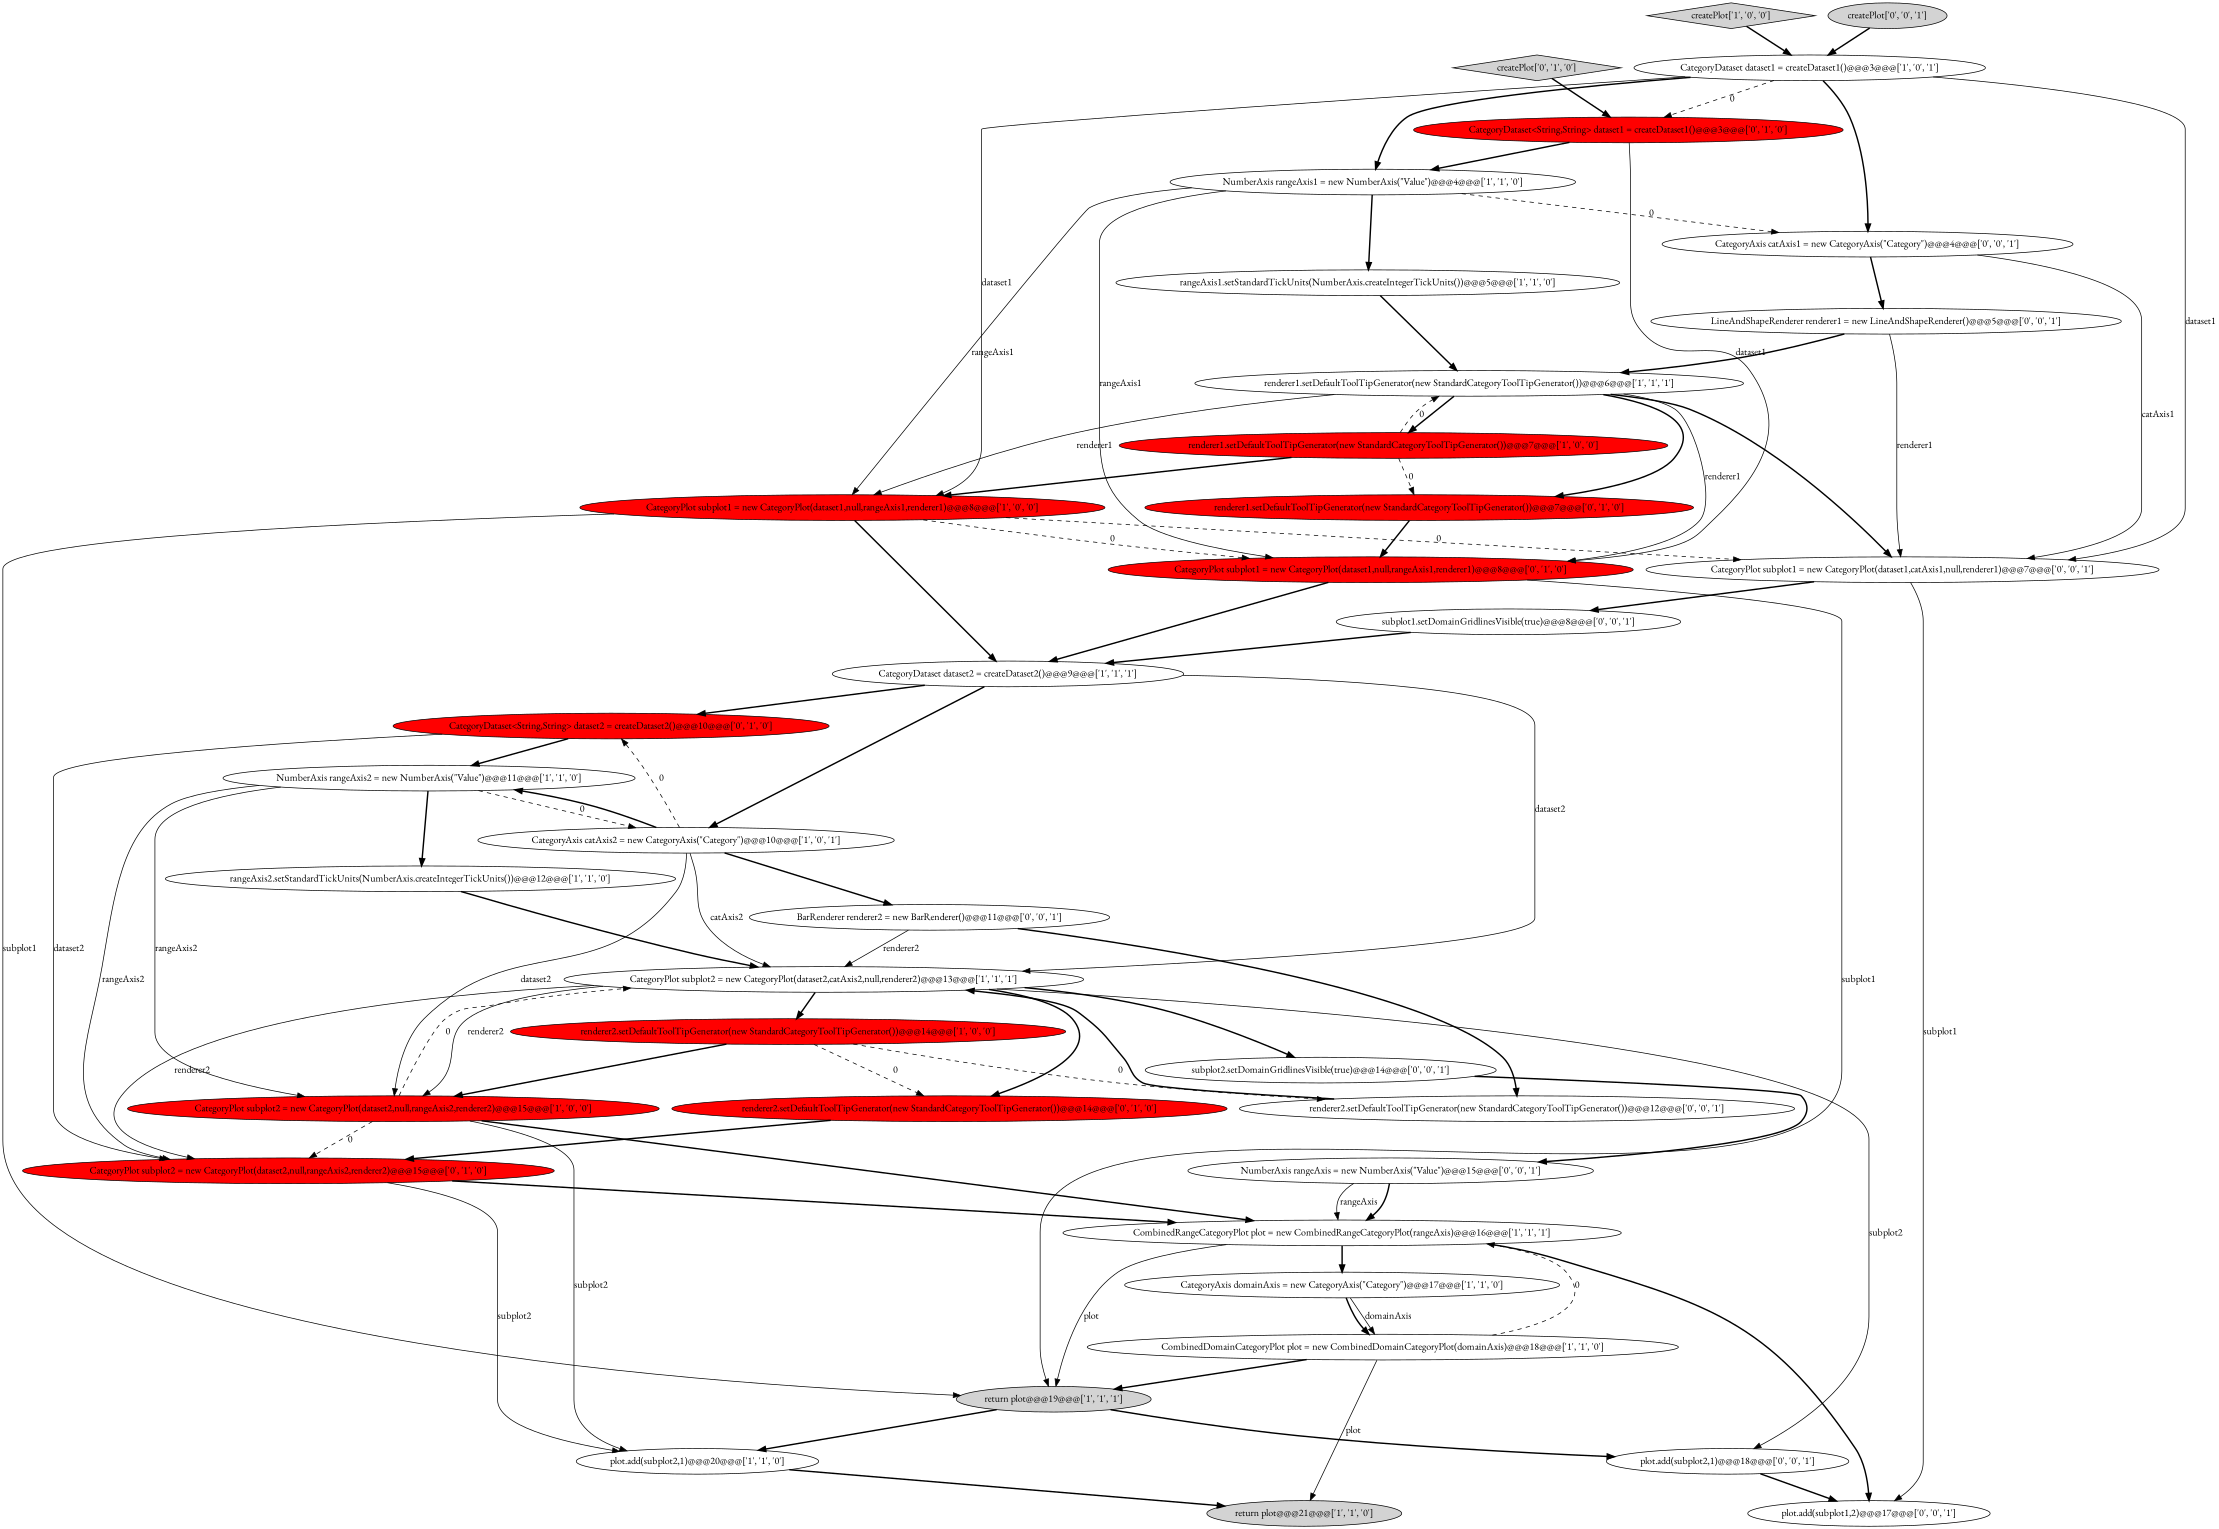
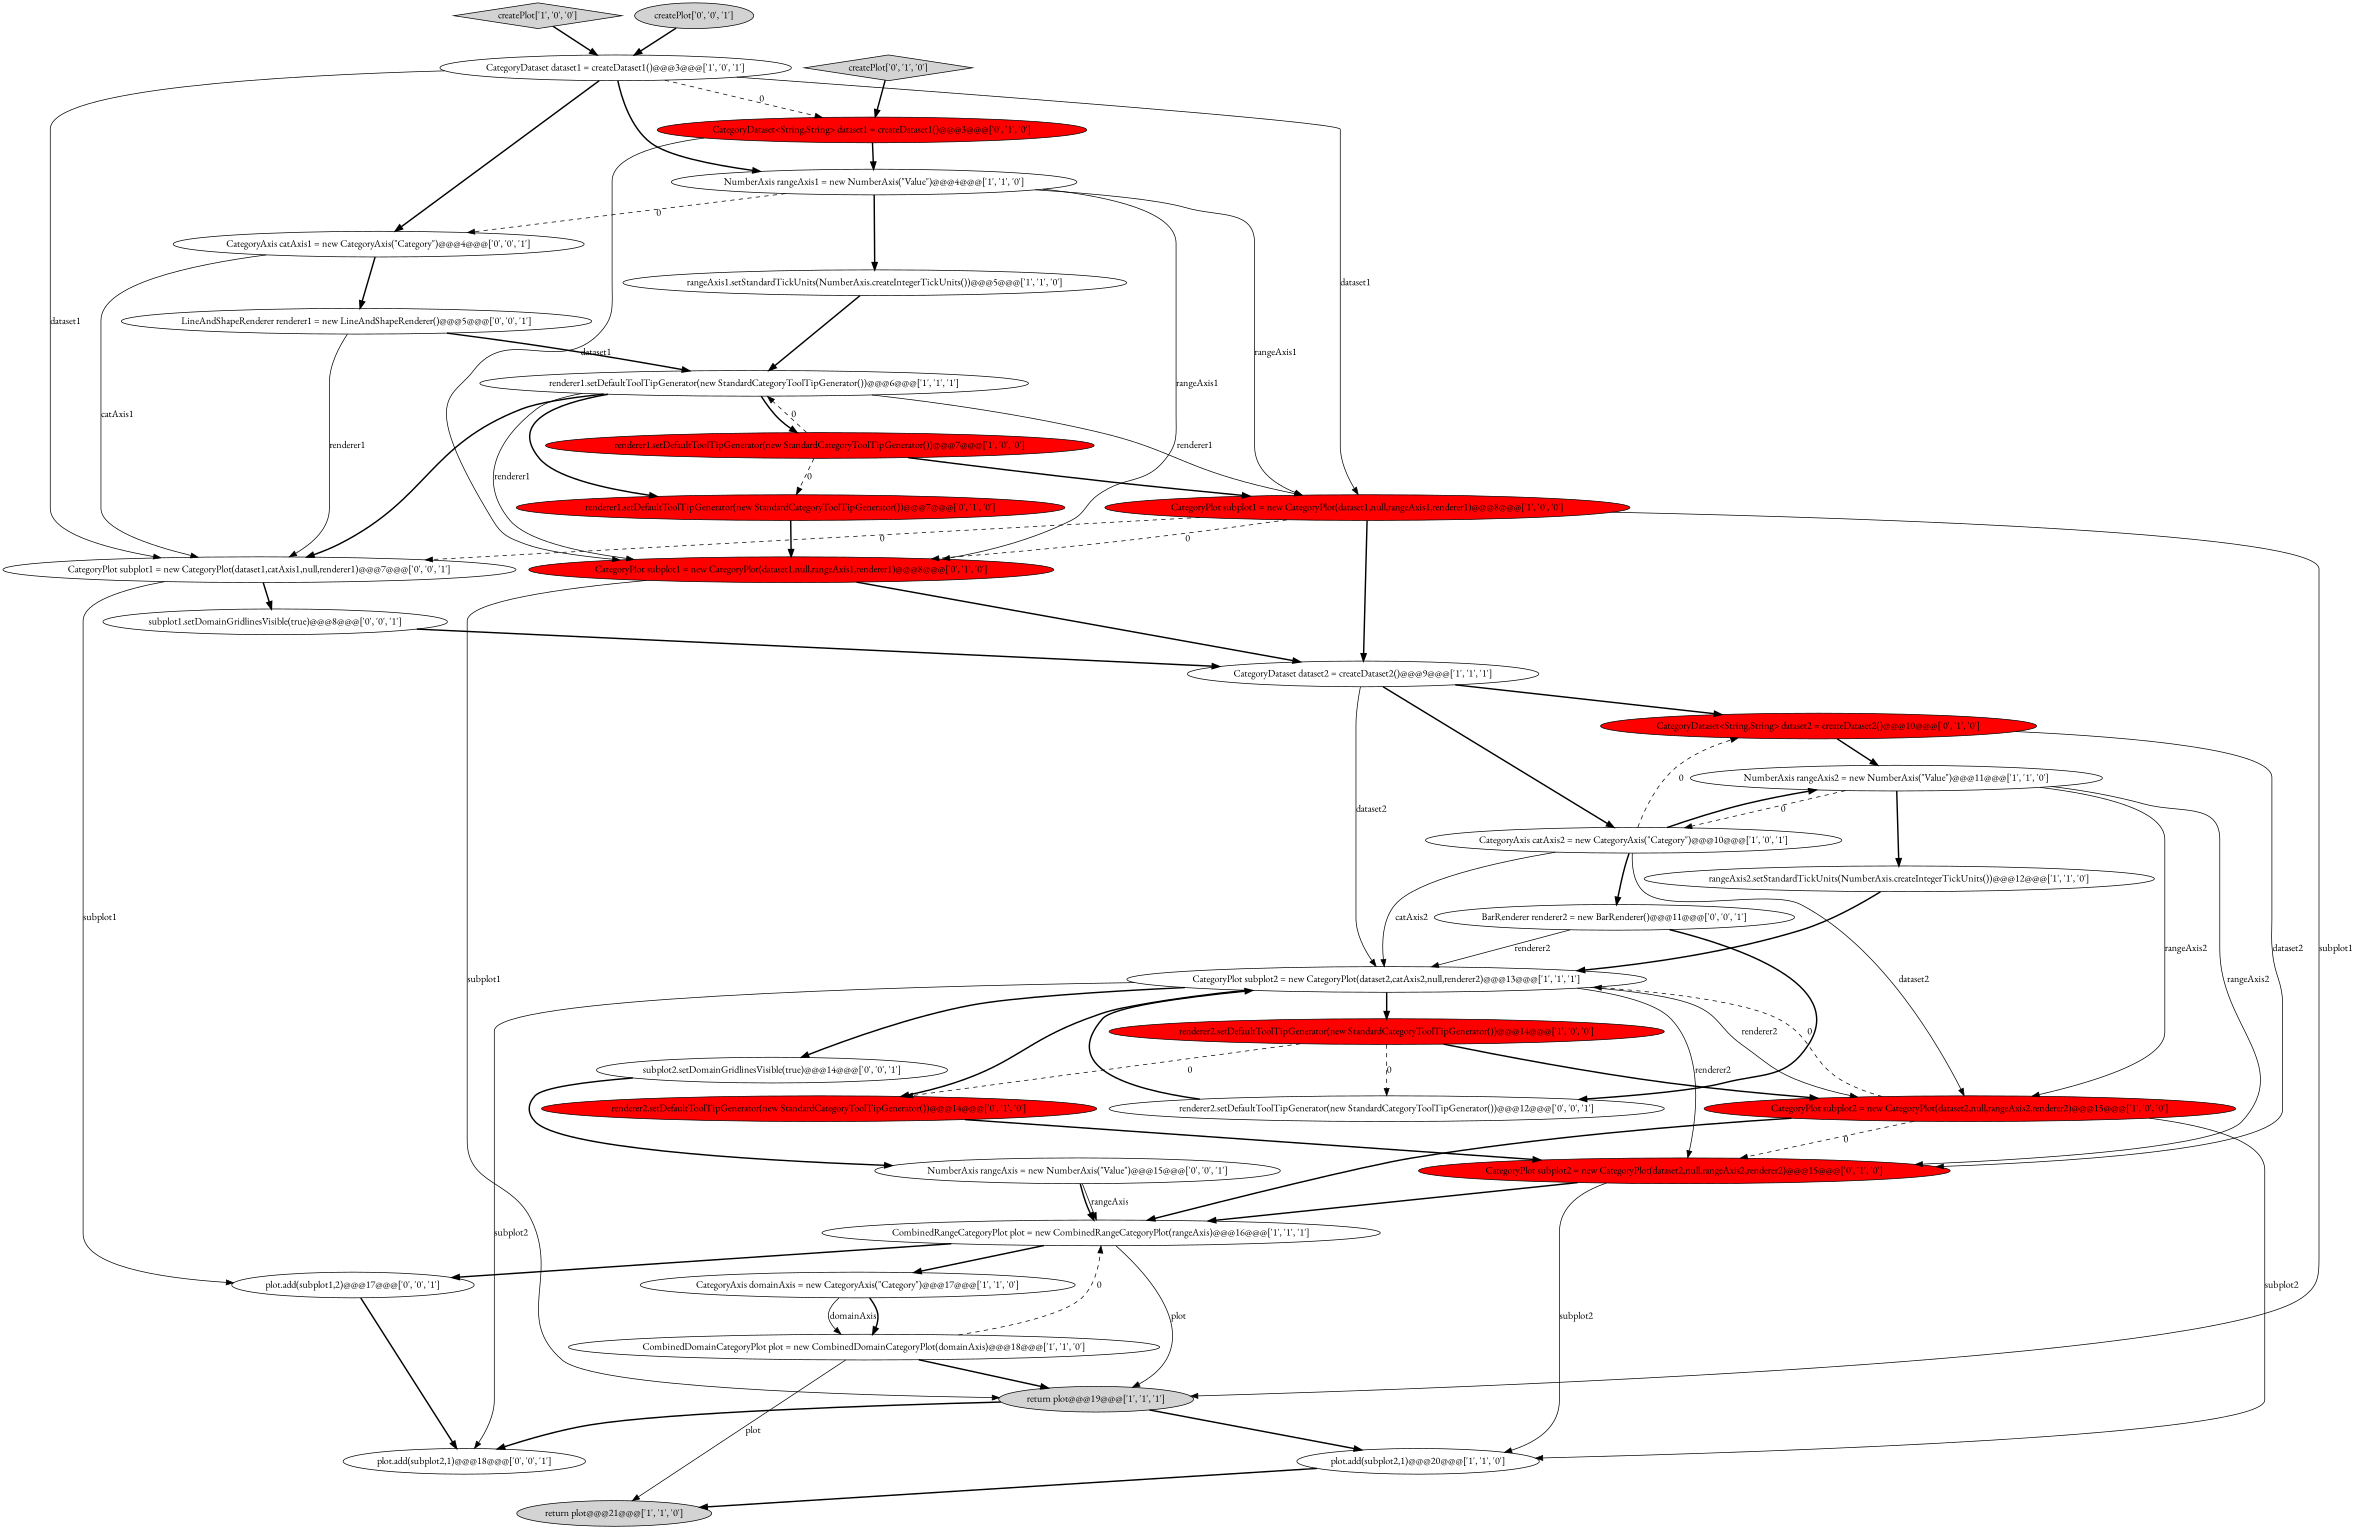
edge "plot.add(subplot2,1)@@@18@@@['0', '0', '1']" -> "plot.add(subplot1,2)@@@17@@@['0', '0', '1']": reversed
